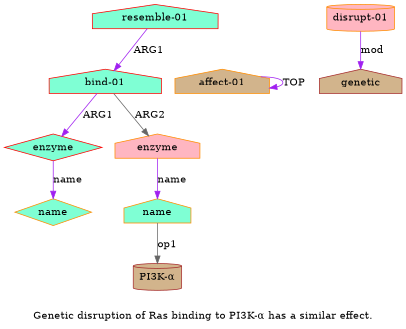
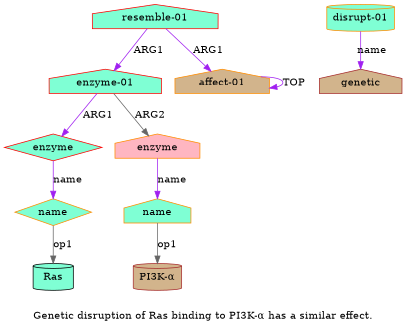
node "disrupt-01": fillcolor lightpink -> aquamarine
edge "resemble-01" -> "affect-01": added, label "ARG1"
edge "disrupt-01" -> "genetic": label "mod" -> "name"
node "bind-01": label "bind-01" -> "enzyme-01"
node "Ras": added
